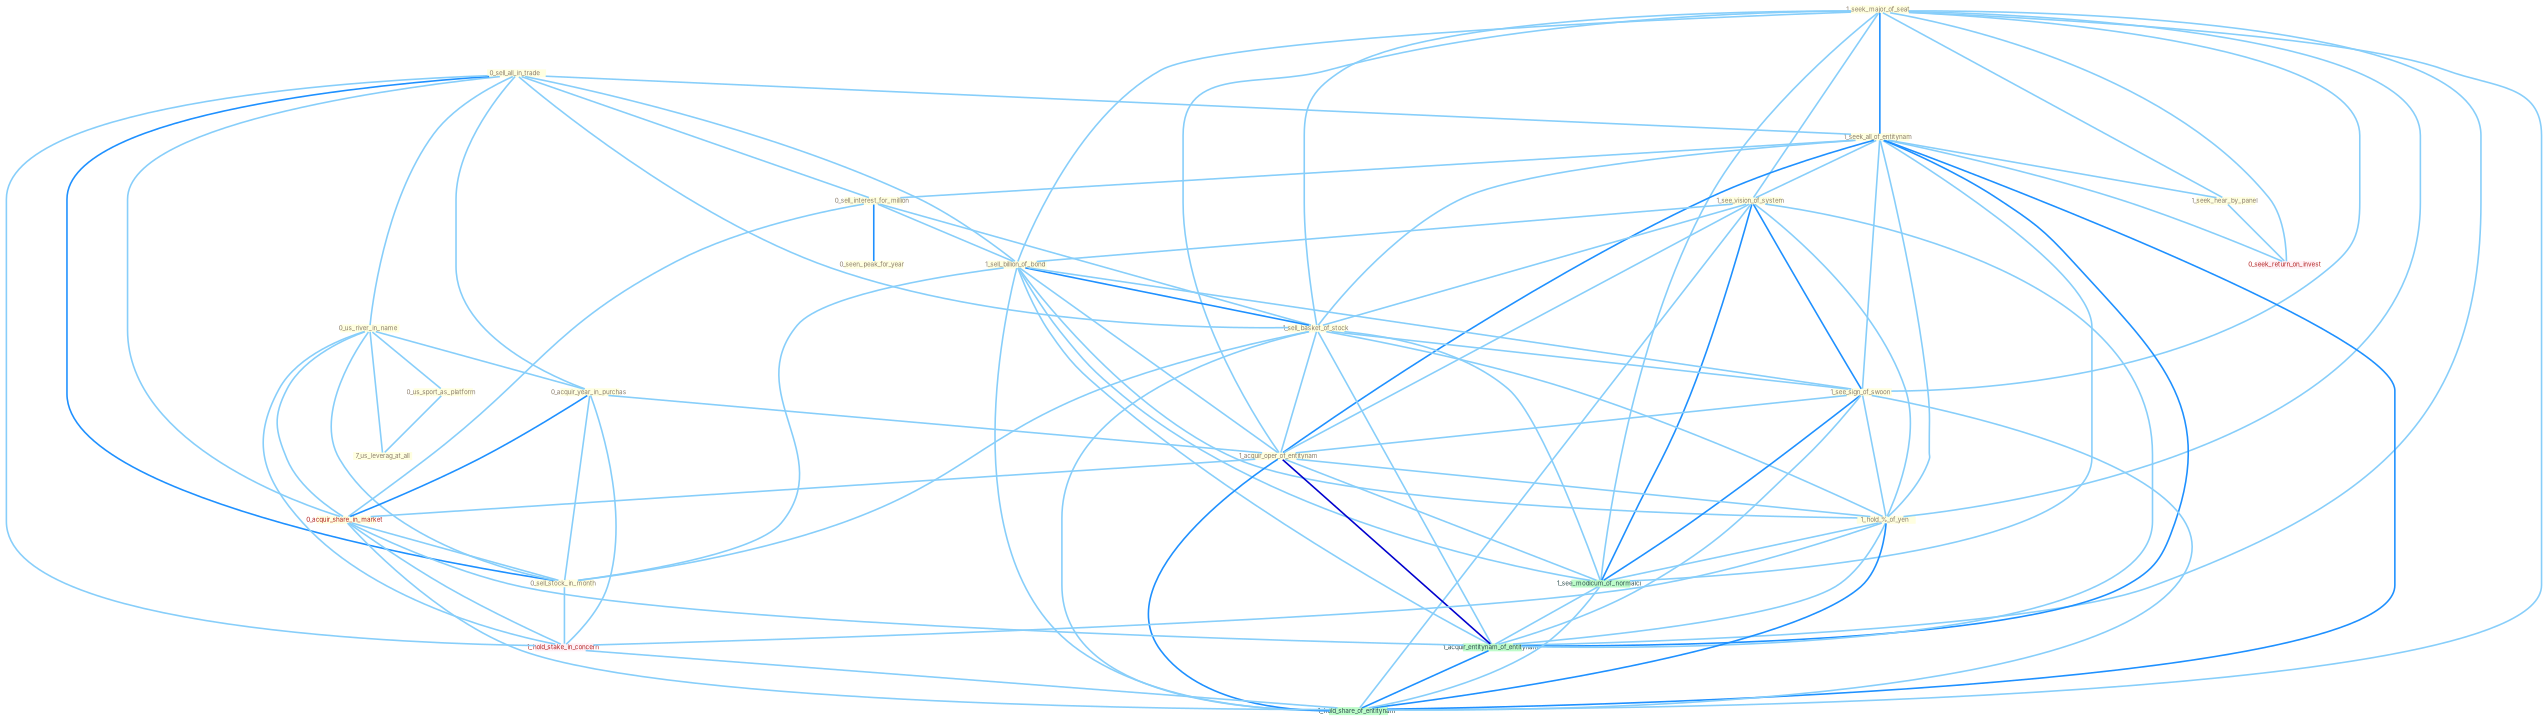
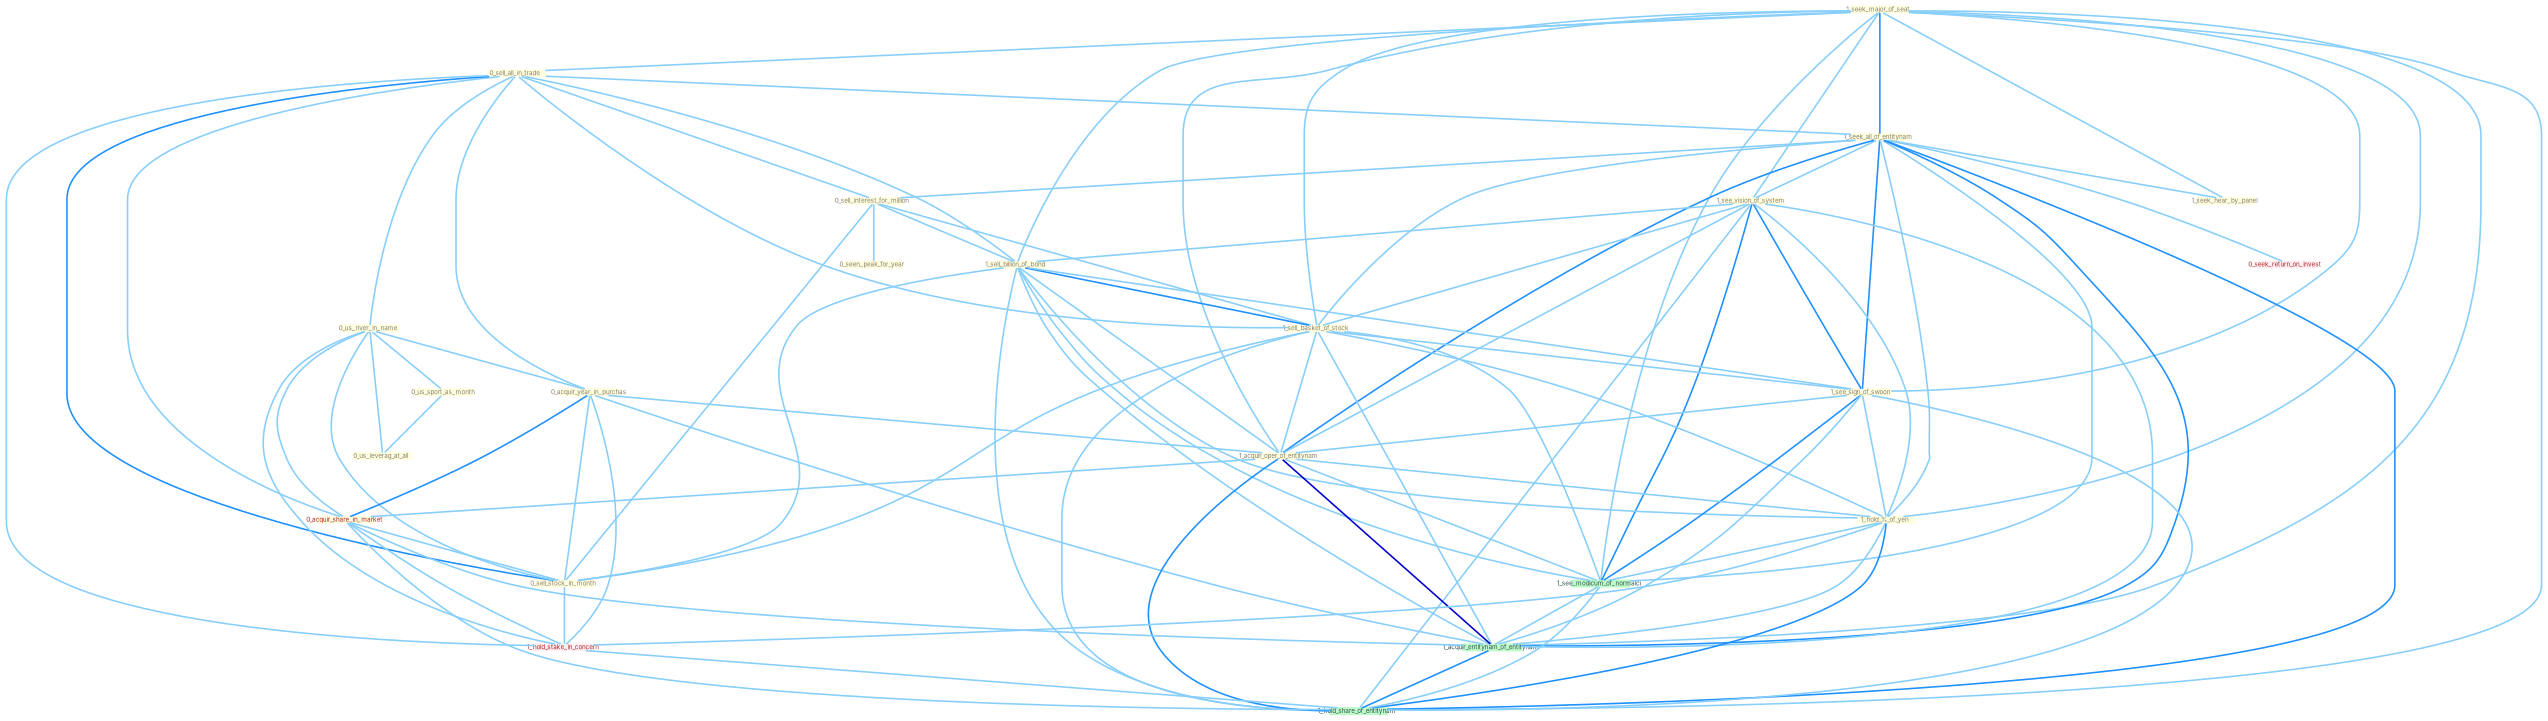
edge "1_seek_major_of_seat" -- "0_seek_return_on_invest": now "1_seek_major_of_seat" -- "0_sell_all_in_trade"
edge "0_sell_interest_for_million" -- "0_seen_peak_for_year": color #1e90ff -> #87cefa
edge "1_seek_hear_by_panel" -- "0_seek_return_on_invest": removed
edge "1_seek_all_of_entitynam" -- "1_see_sign_of_swoon": color #87cefa -> #1e90ff
edge "0_sell_interest_for_million" -- "0_acquir_share_in_market": now "0_sell_interest_for_million" -- "0_sell_stock_in_month"
node "0_us_sport_as_platform": label "0_us_sport_as_platform" -> "0_us_sport_as_month"
node "7_us_leverag_at_all": label "7_us_leverag_at_all" -> "0_us_leverag_at_all"
edge "0_acquir_year_in_purchas" -- "1_acquir_entitynam_of_entitynam": added
